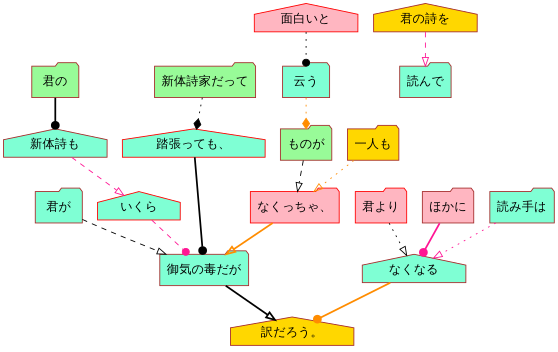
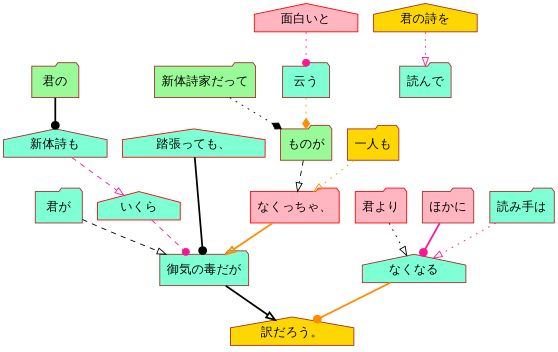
edge "君の詩を" -> "読んで": style dashed -> dotted
edge "面白いと" -> "云う": color black -> deeppink
edge "新体詩家だって" -> "踏張っても、": now "新体詩家だって" -> "ものが"
